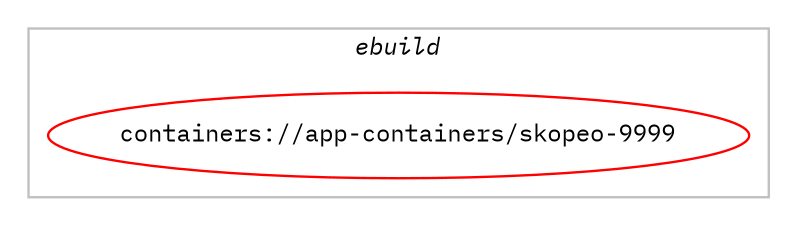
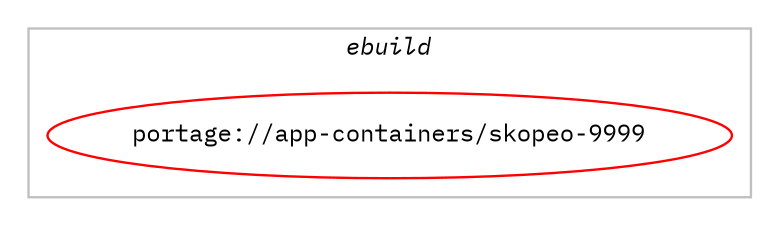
node "containers://app-containers/skopeo-9999": label "containers://app-containers/skopeo-9999" -> "portage://app-containers/skopeo-9999"
